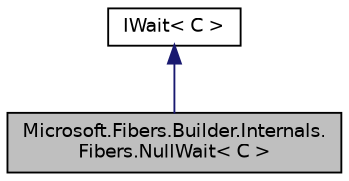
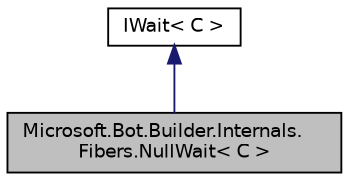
node "Microsoft.Fibers.Builder.Internals. Fibers.NullWait< C >": label "Microsoft.Fibers.Builder.Internals. Fibers.NullWait< C >" -> "Microsoft.Bot.Builder.Internals. Fibers.NullWait< C >"
